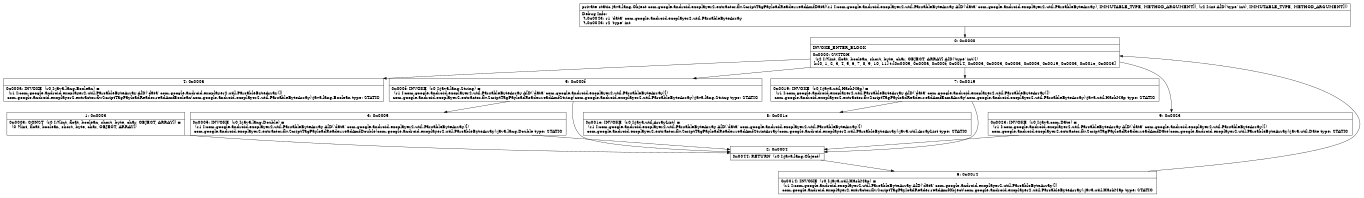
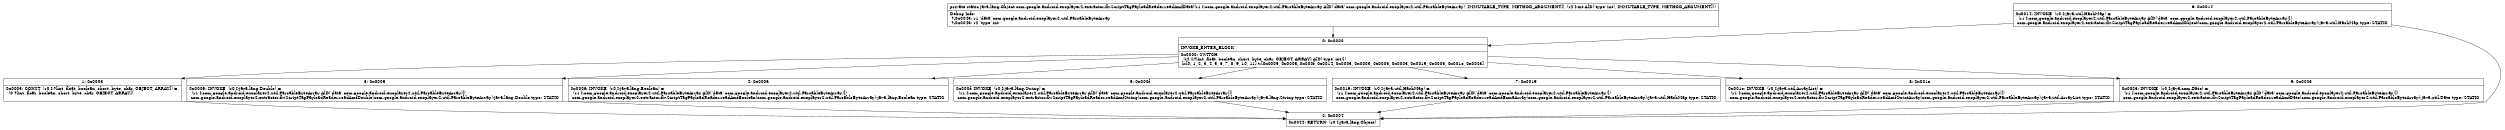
edge "0: 0x0000" -> "1: 0x0003": added
edge "5: 0x000f" -> "3: 0x0005": now "0: 0x0000" -> "3: 0x0005"
edge "7: 0x0019" -> "8: 0x001e": now "0: 0x0000" -> "8: 0x001e"
edge "2: 0x0004" -> "6: 0x0014": reversed
